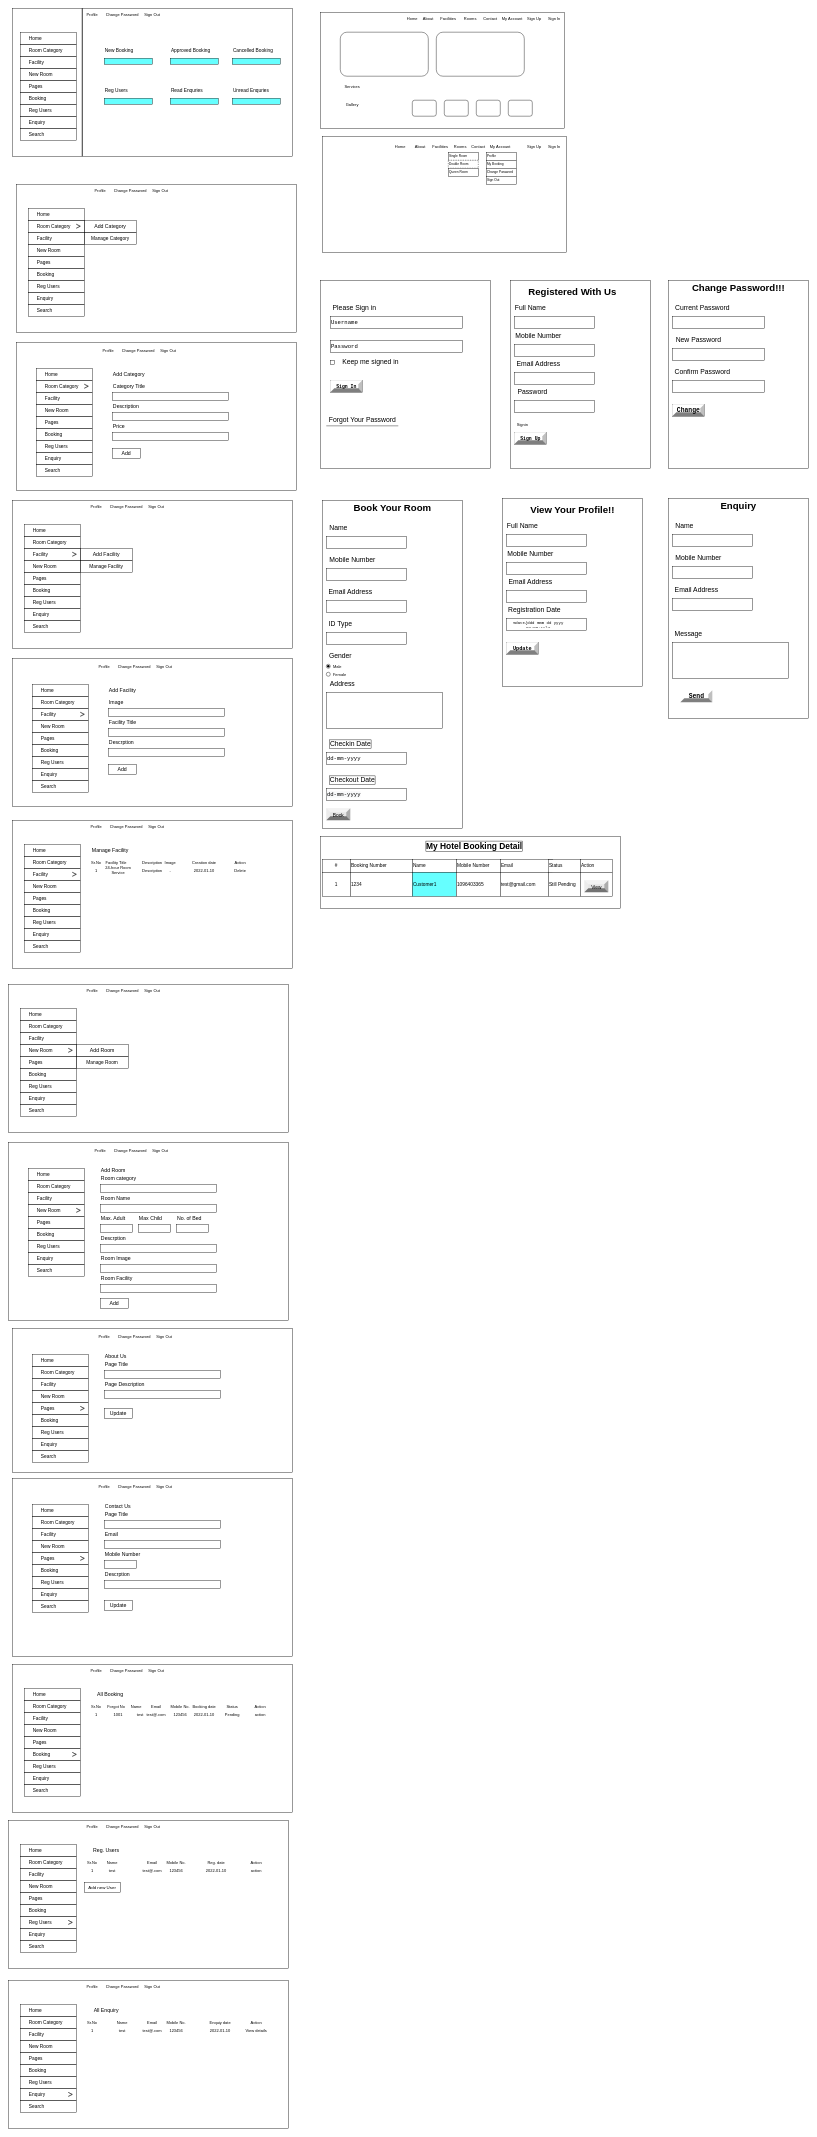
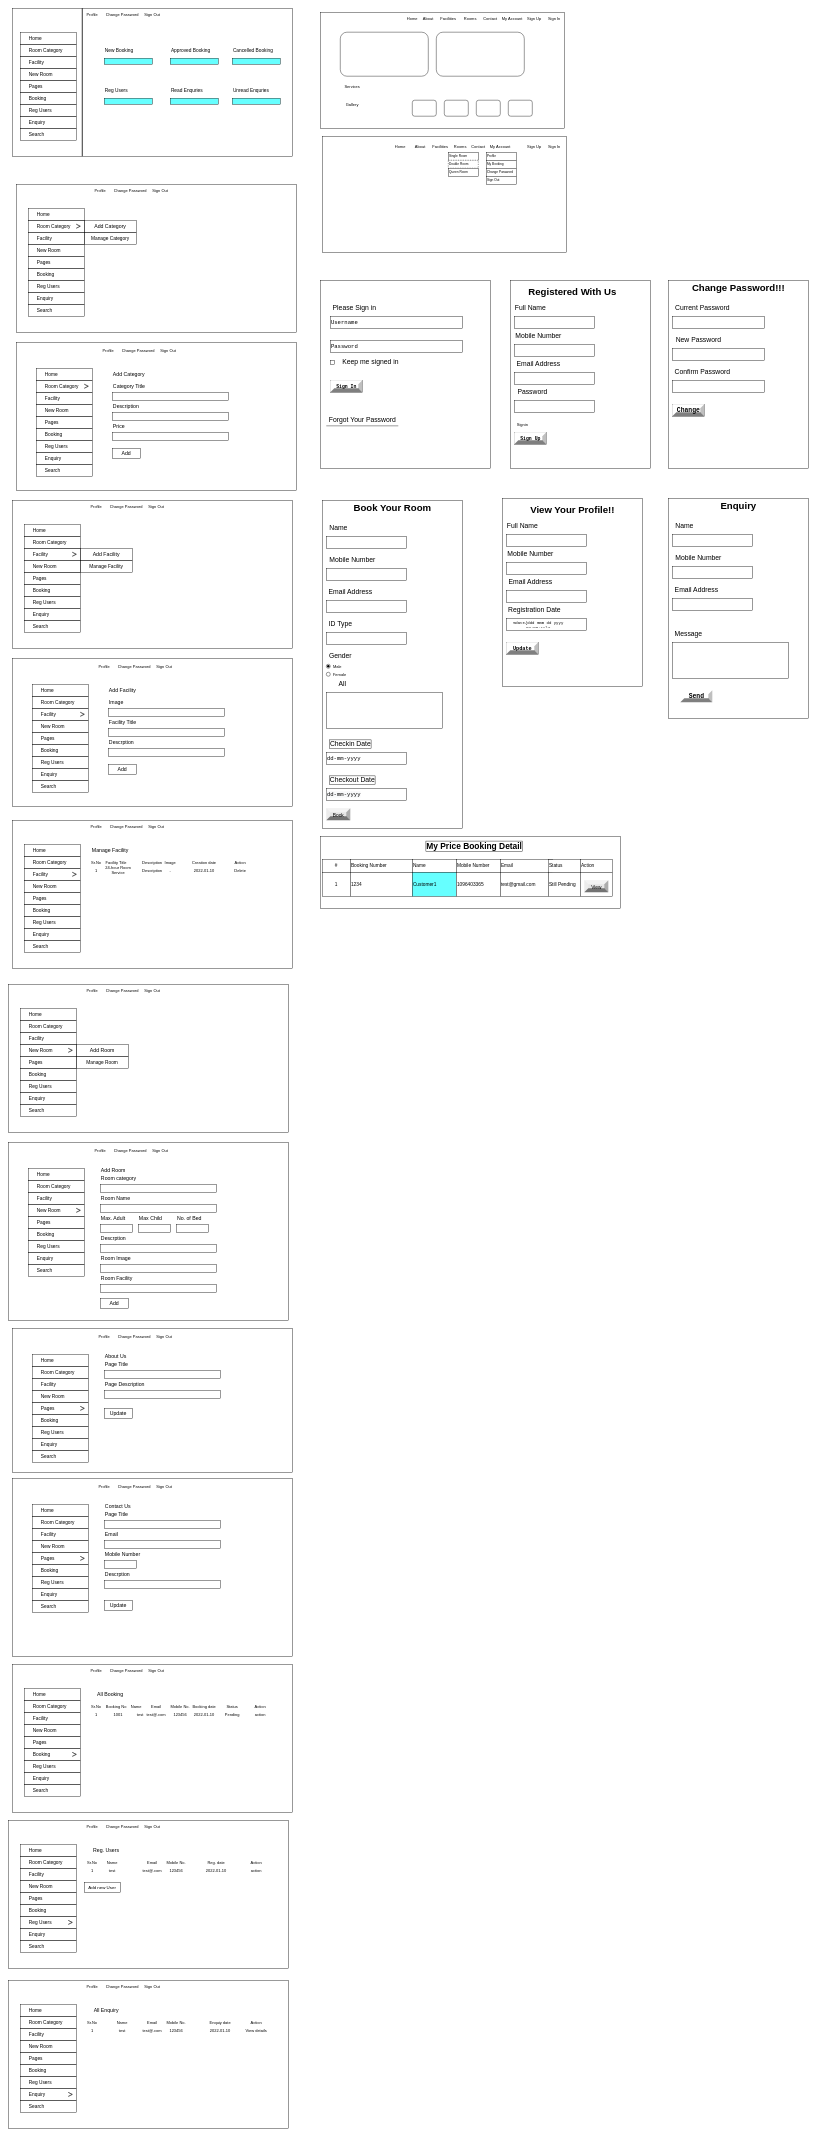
node "Address": label "Address" -> "All"
node "My Hotel Booking Detail": label "My Hotel Booking Detail" -> "My Price Booking Detail"
node "Forgot No": label "Forgot No" -> "Booking No"
